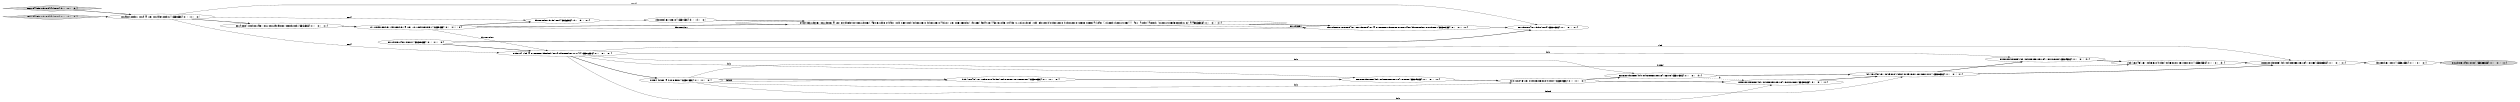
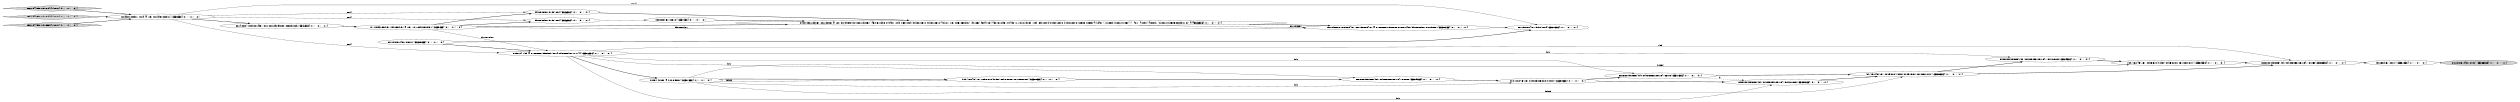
node "dispatcher.init(conf)@@@6@@@['0', '1', '0']": added
node "testKilledDuringFailAbort['0', '0', '1']": added
